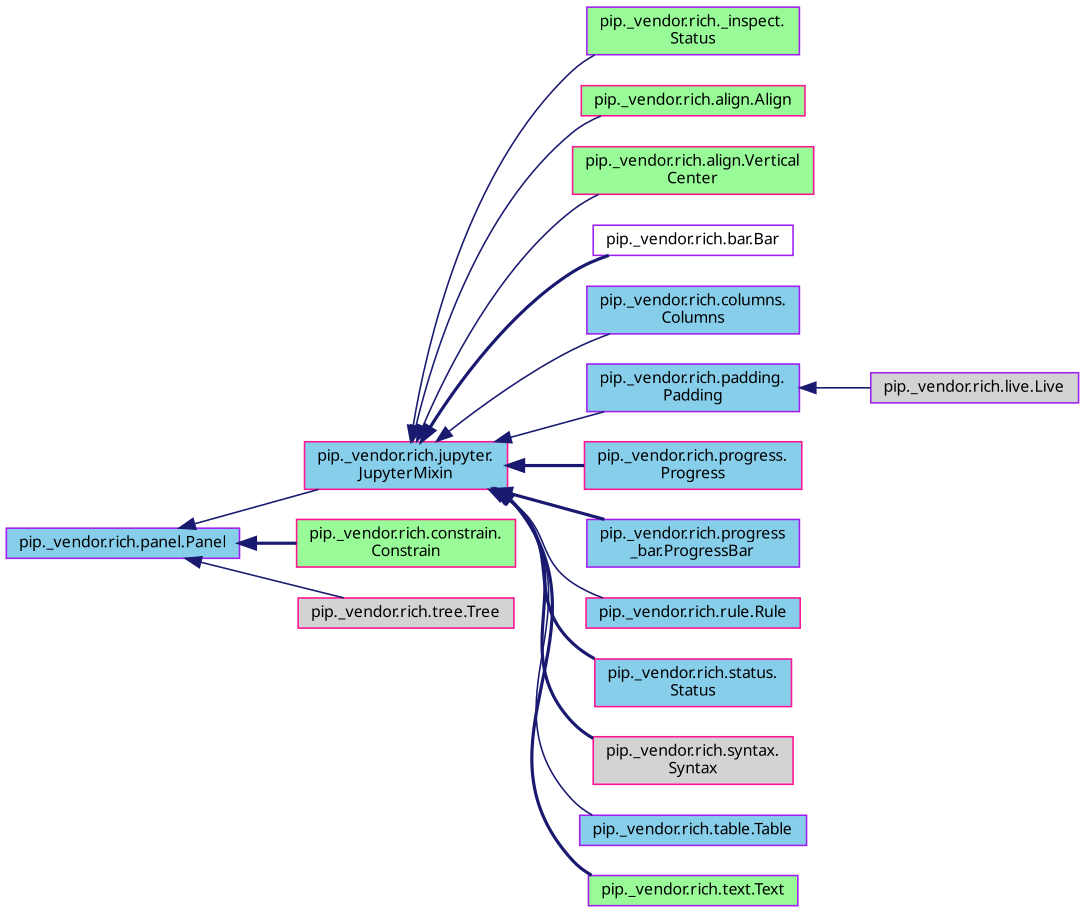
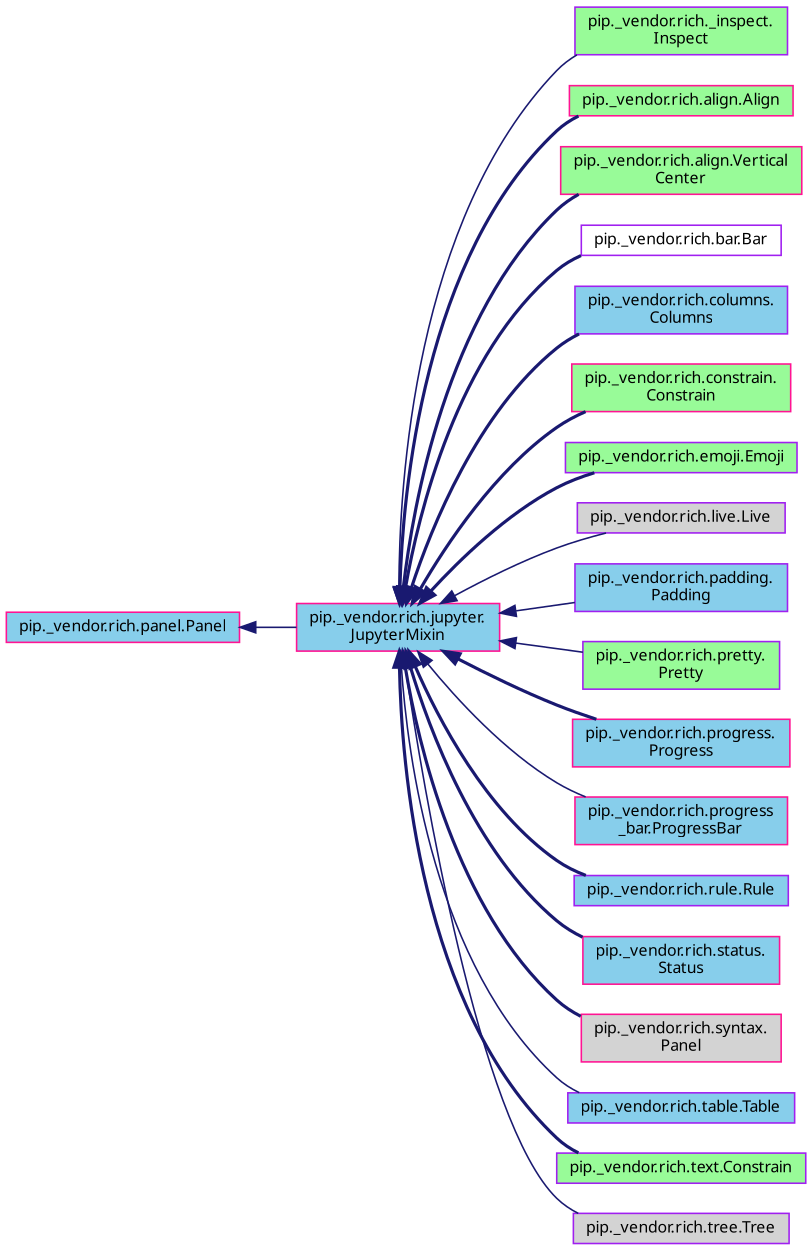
node "pip._vendor.rich._inspect. Status": label "pip._vendor.rich._inspect. Status" -> "pip._vendor.rich._inspect. Inspect"
edge "pip._vendor.rich.align.Align" -> "pip._vendor.rich.jupyter. JupyterMixin": style solid -> bold
edge "pip._vendor.rich.align.Vertical Center" -> "pip._vendor.rich.jupyter. JupyterMixin": style solid -> bold
edge "pip._vendor.rich.columns. Columns" -> "pip._vendor.rich.jupyter. JupyterMixin": style solid -> bold
edge "pip._vendor.rich.live.Live" -> "pip._vendor.rich.padding. Padding": now "pip._vendor.rich.live.Live" -> "pip._vendor.rich.jupyter. JupyterMixin"
node "pip._vendor.rich.emoji.Emoji": added
edge "pip._vendor.rich.progress _bar.ProgressBar" -> "pip._vendor.rich.jupyter. JupyterMixin": style bold -> solid
node "pip._vendor.rich.panel.Panel": color purple -> deeppink
edge "pip._vendor.rich.constrain. Constrain" -> "pip._vendor.rich.panel.Panel": now "pip._vendor.rich.constrain. Constrain" -> "pip._vendor.rich.jupyter. JupyterMixin"
node "pip._vendor.rich.progress _bar.ProgressBar": color purple -> deeppink
edge "pip._vendor.rich.rule.Rule" -> "pip._vendor.rich.jupyter. JupyterMixin": style solid -> bold
edge "pip._vendor.rich.tree.Tree" -> "pip._vendor.rich.panel.Panel": now "pip._vendor.rich.tree.Tree" -> "pip._vendor.rich.jupyter. JupyterMixin"
node "pip._vendor.rich.tree.Tree": color deeppink -> purple
node "pip._vendor.rich.rule.Rule": color deeppink -> purple
node "pip._vendor.rich.pretty. Pretty": added
node "pip._vendor.rich.syntax. Syntax": label "pip._vendor.rich.syntax. Syntax" -> "pip._vendor.rich.syntax. Panel"
node "pip._vendor.rich.text.Text": label "pip._vendor.rich.text.Text" -> "pip._vendor.rich.text.Constrain"
